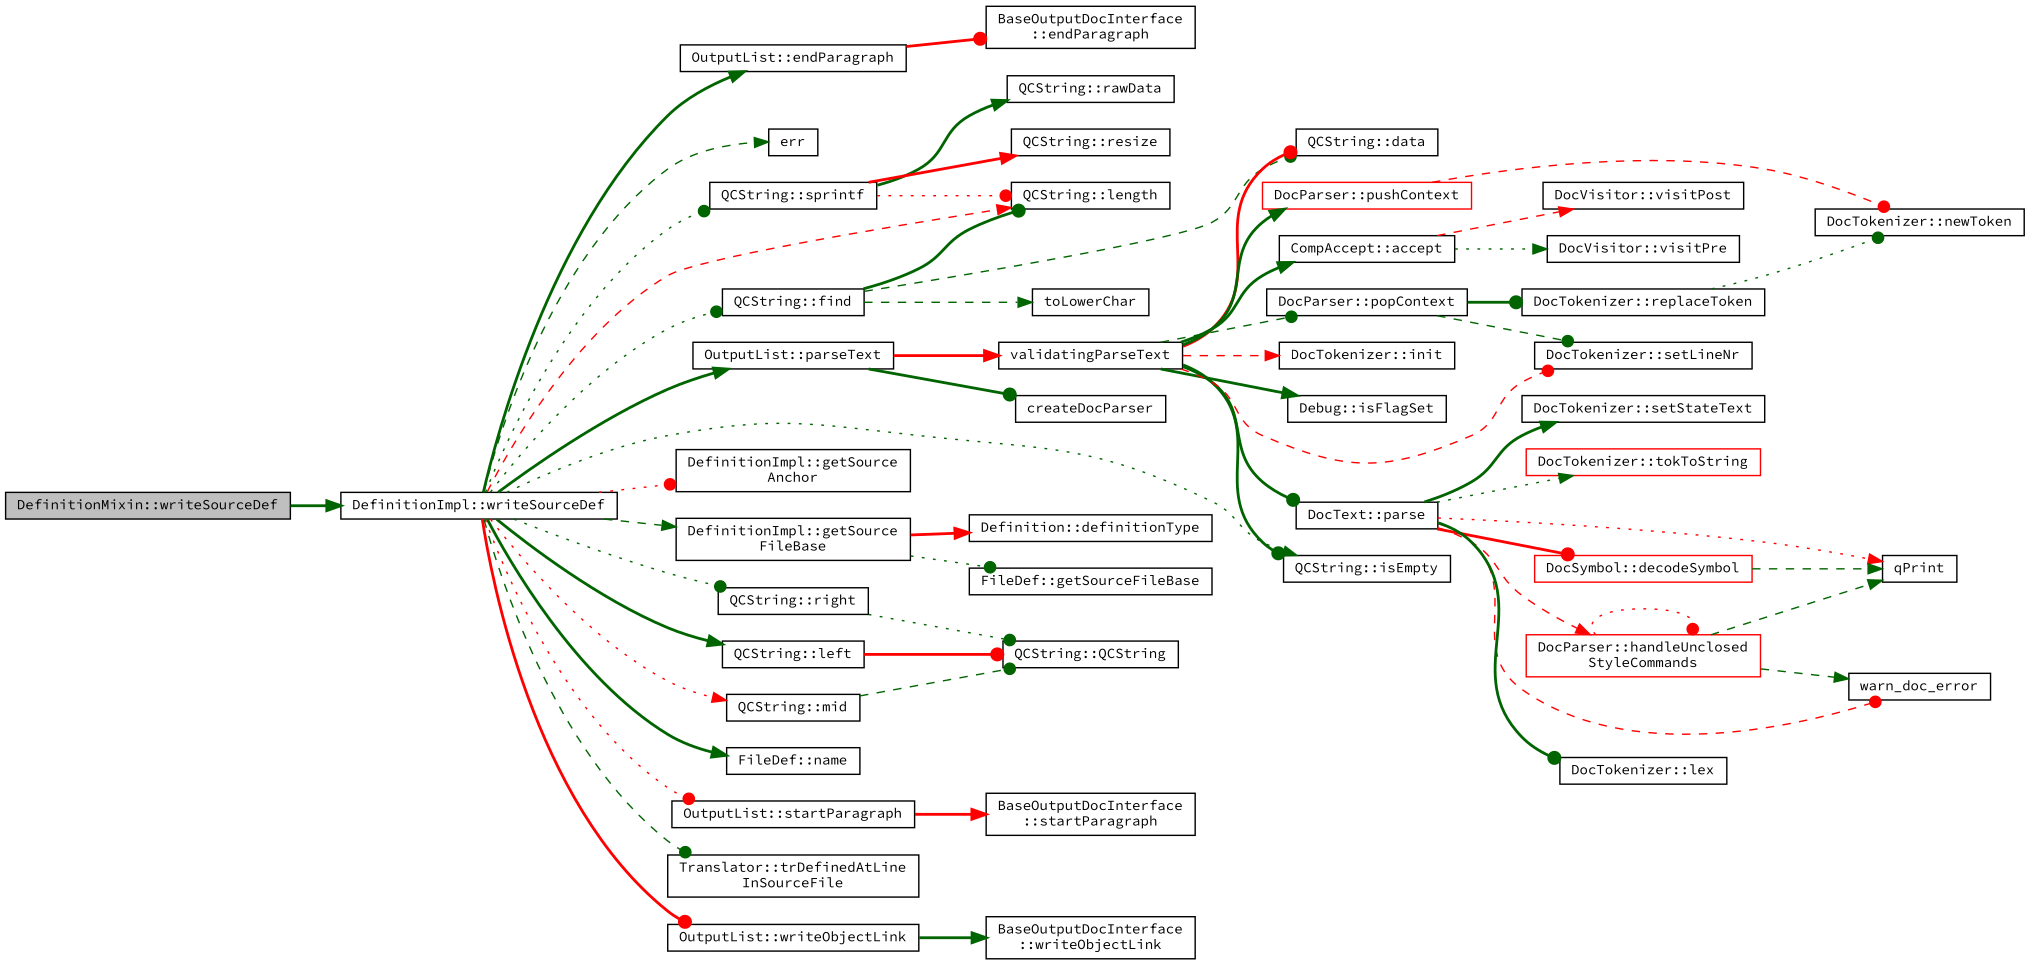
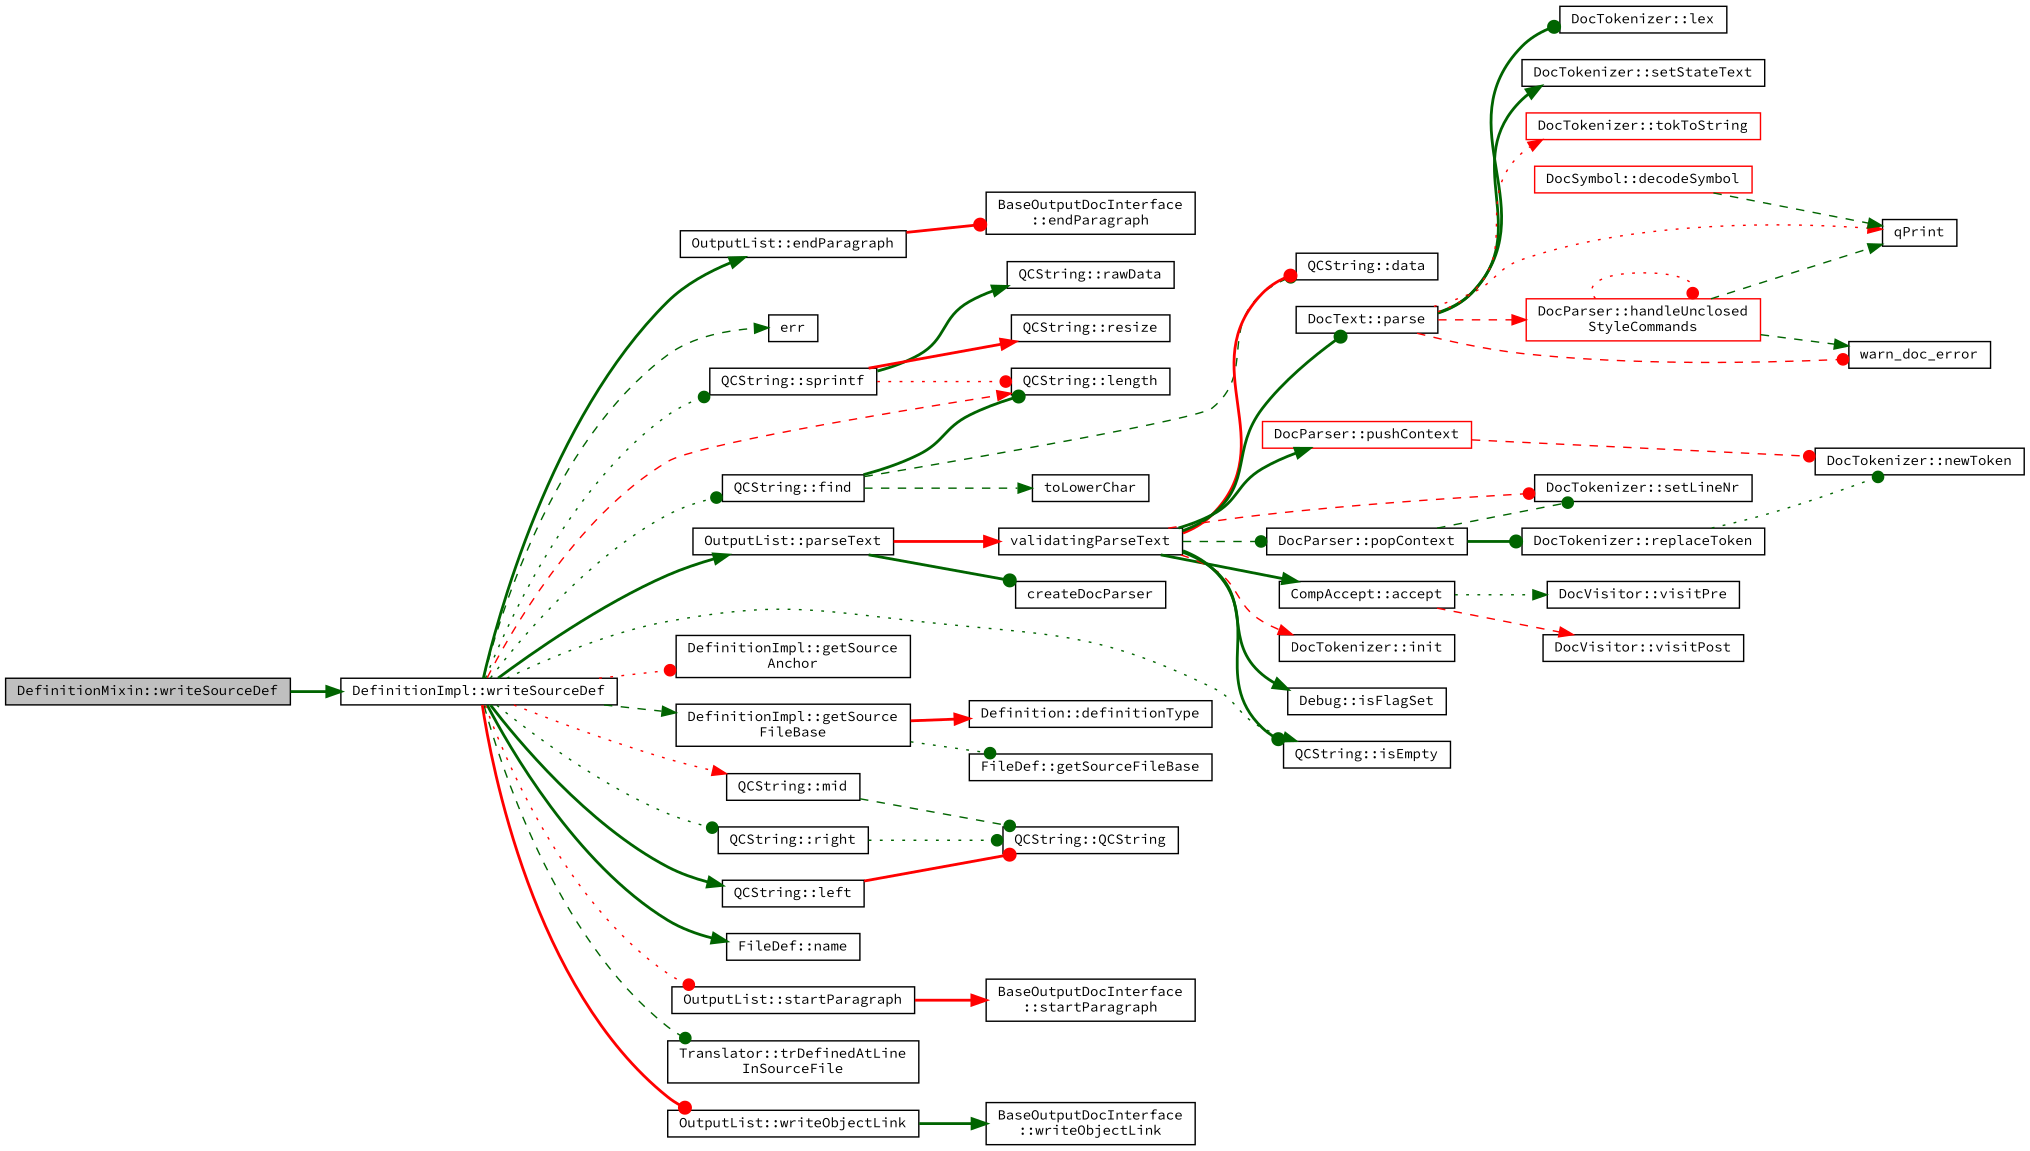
edge "DocText::parse" -> "DocTokenizer::tokToString": color darkgreen -> red
edge "DocText::parse" -> "DocSymbol::decodeSymbol": removed
